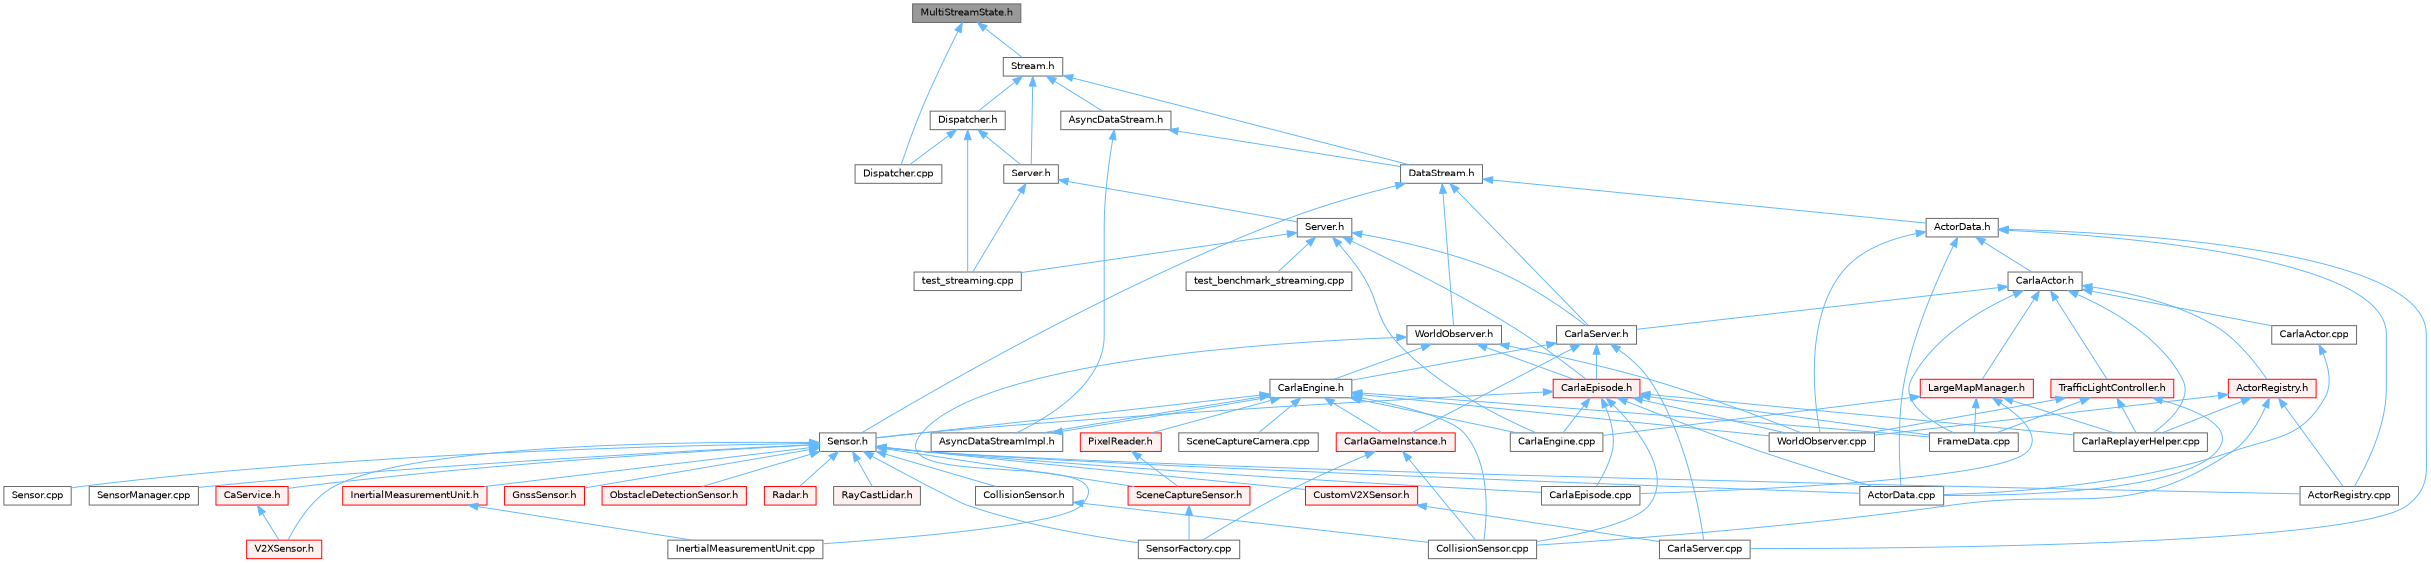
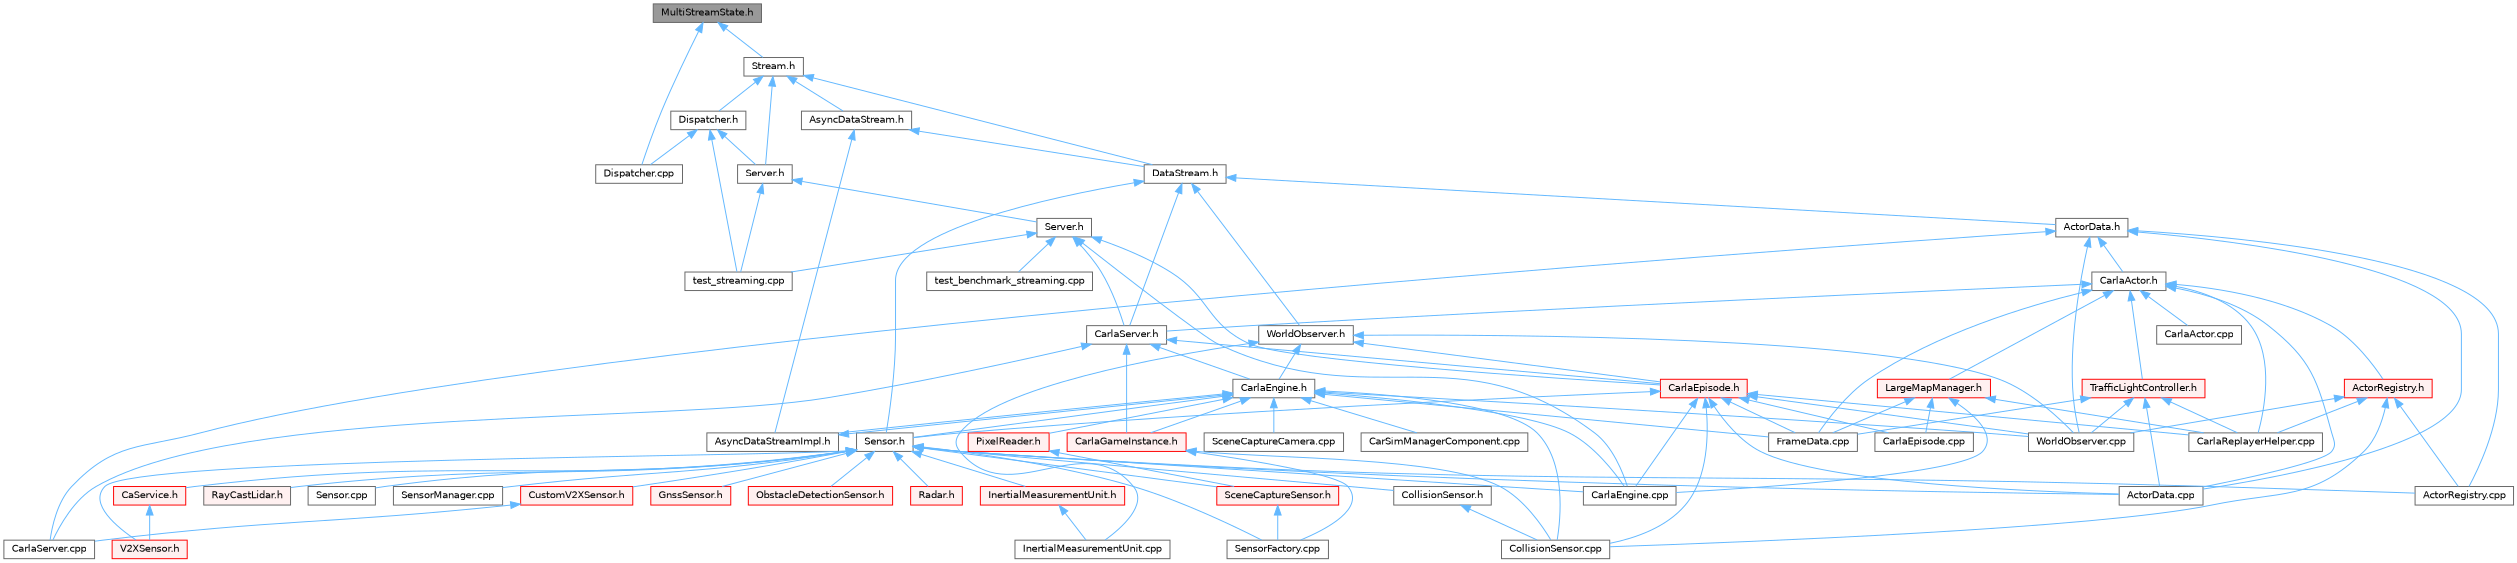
node "CarSimManagerComponent.cpp": added
edge "ActorData.cpp" -> "CarlaActor.cpp": now "ActorData.cpp" -> "CarlaActor.h"
edge "CarlaEpisode.cpp" -> "Sensor.h": now "CarlaEngine.cpp" -> "Sensor.h"
